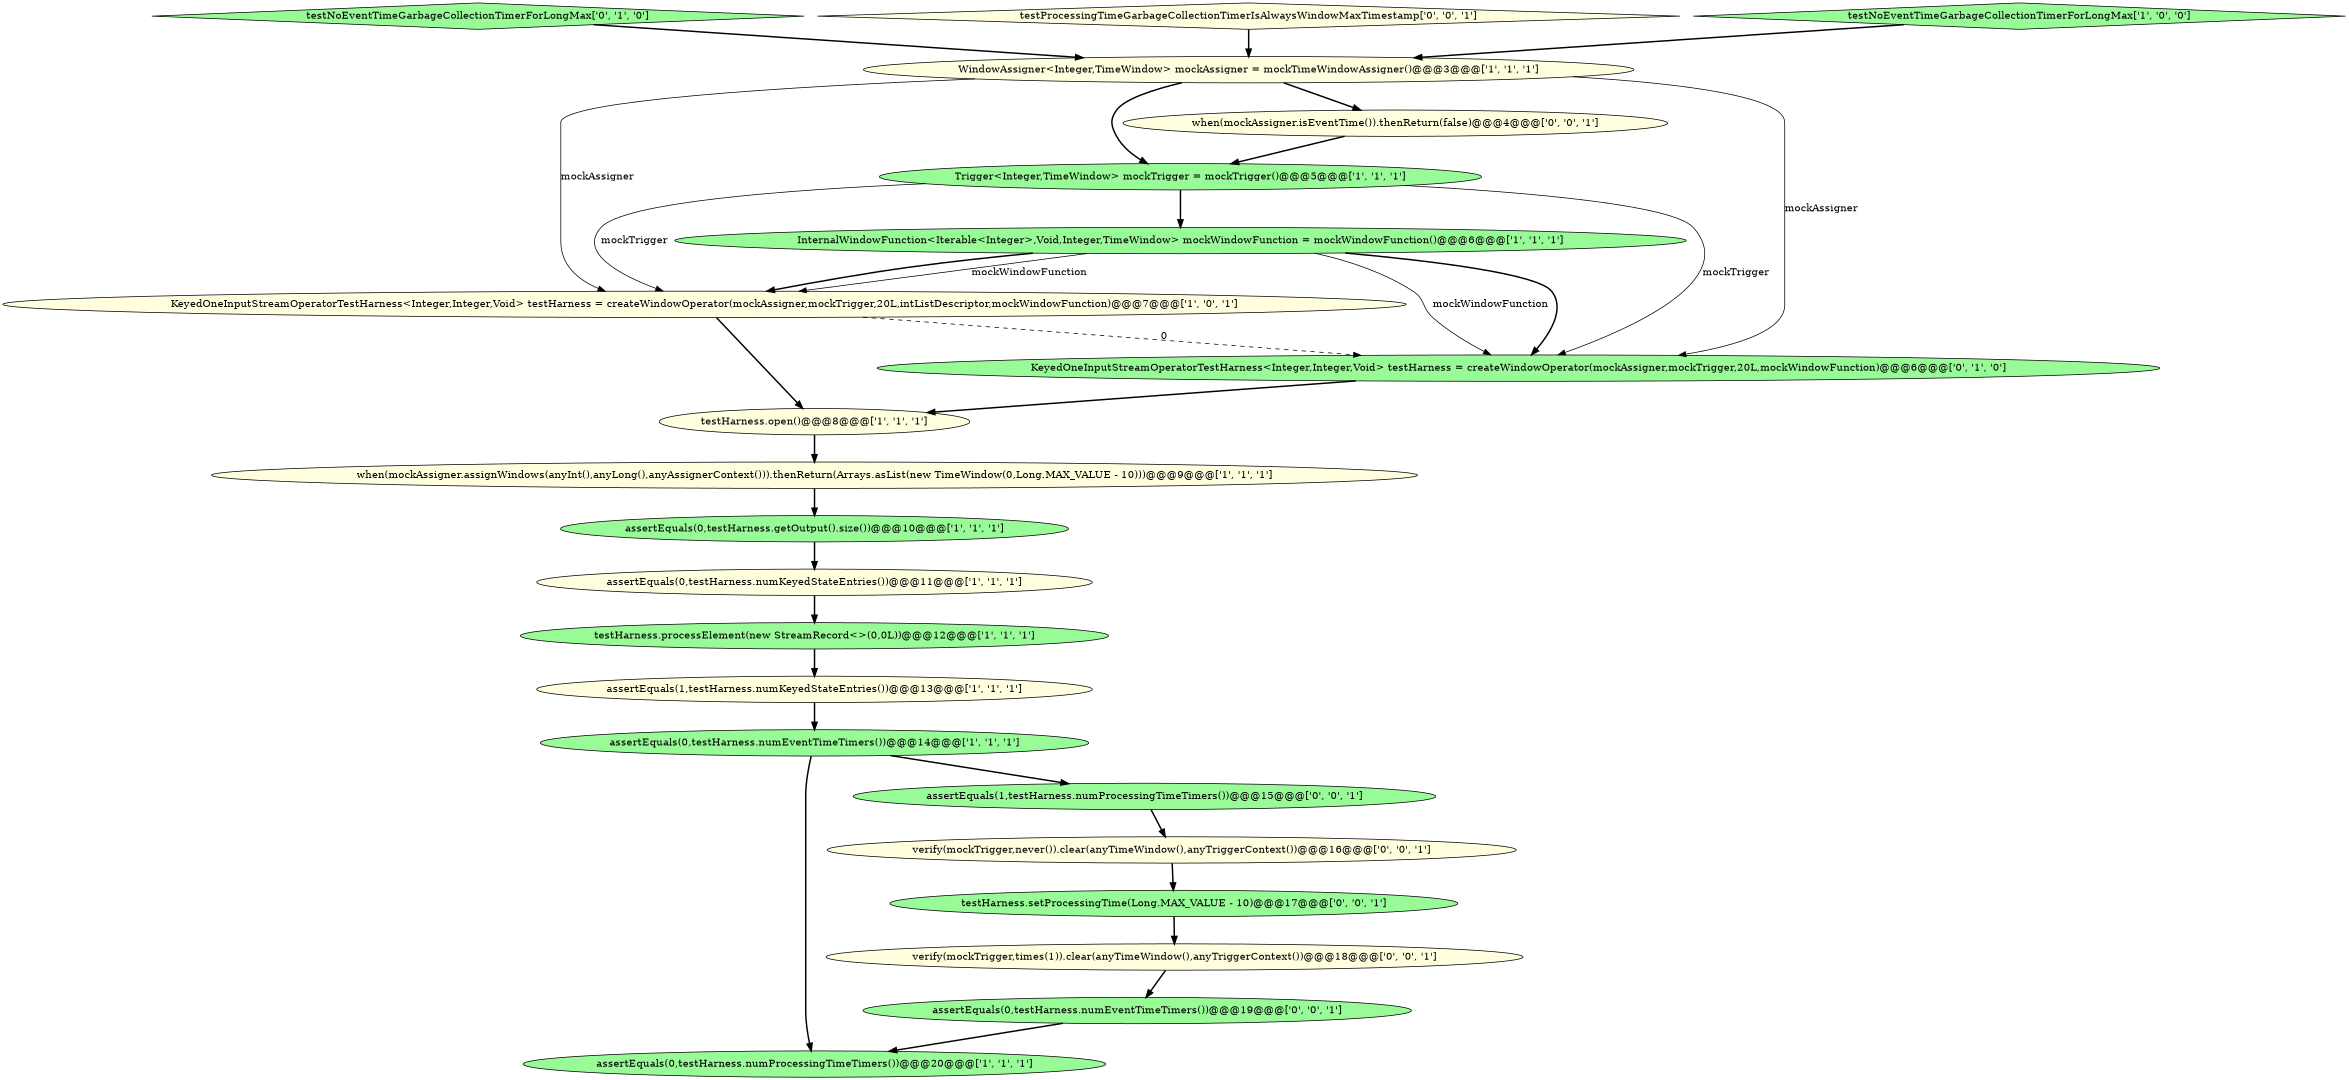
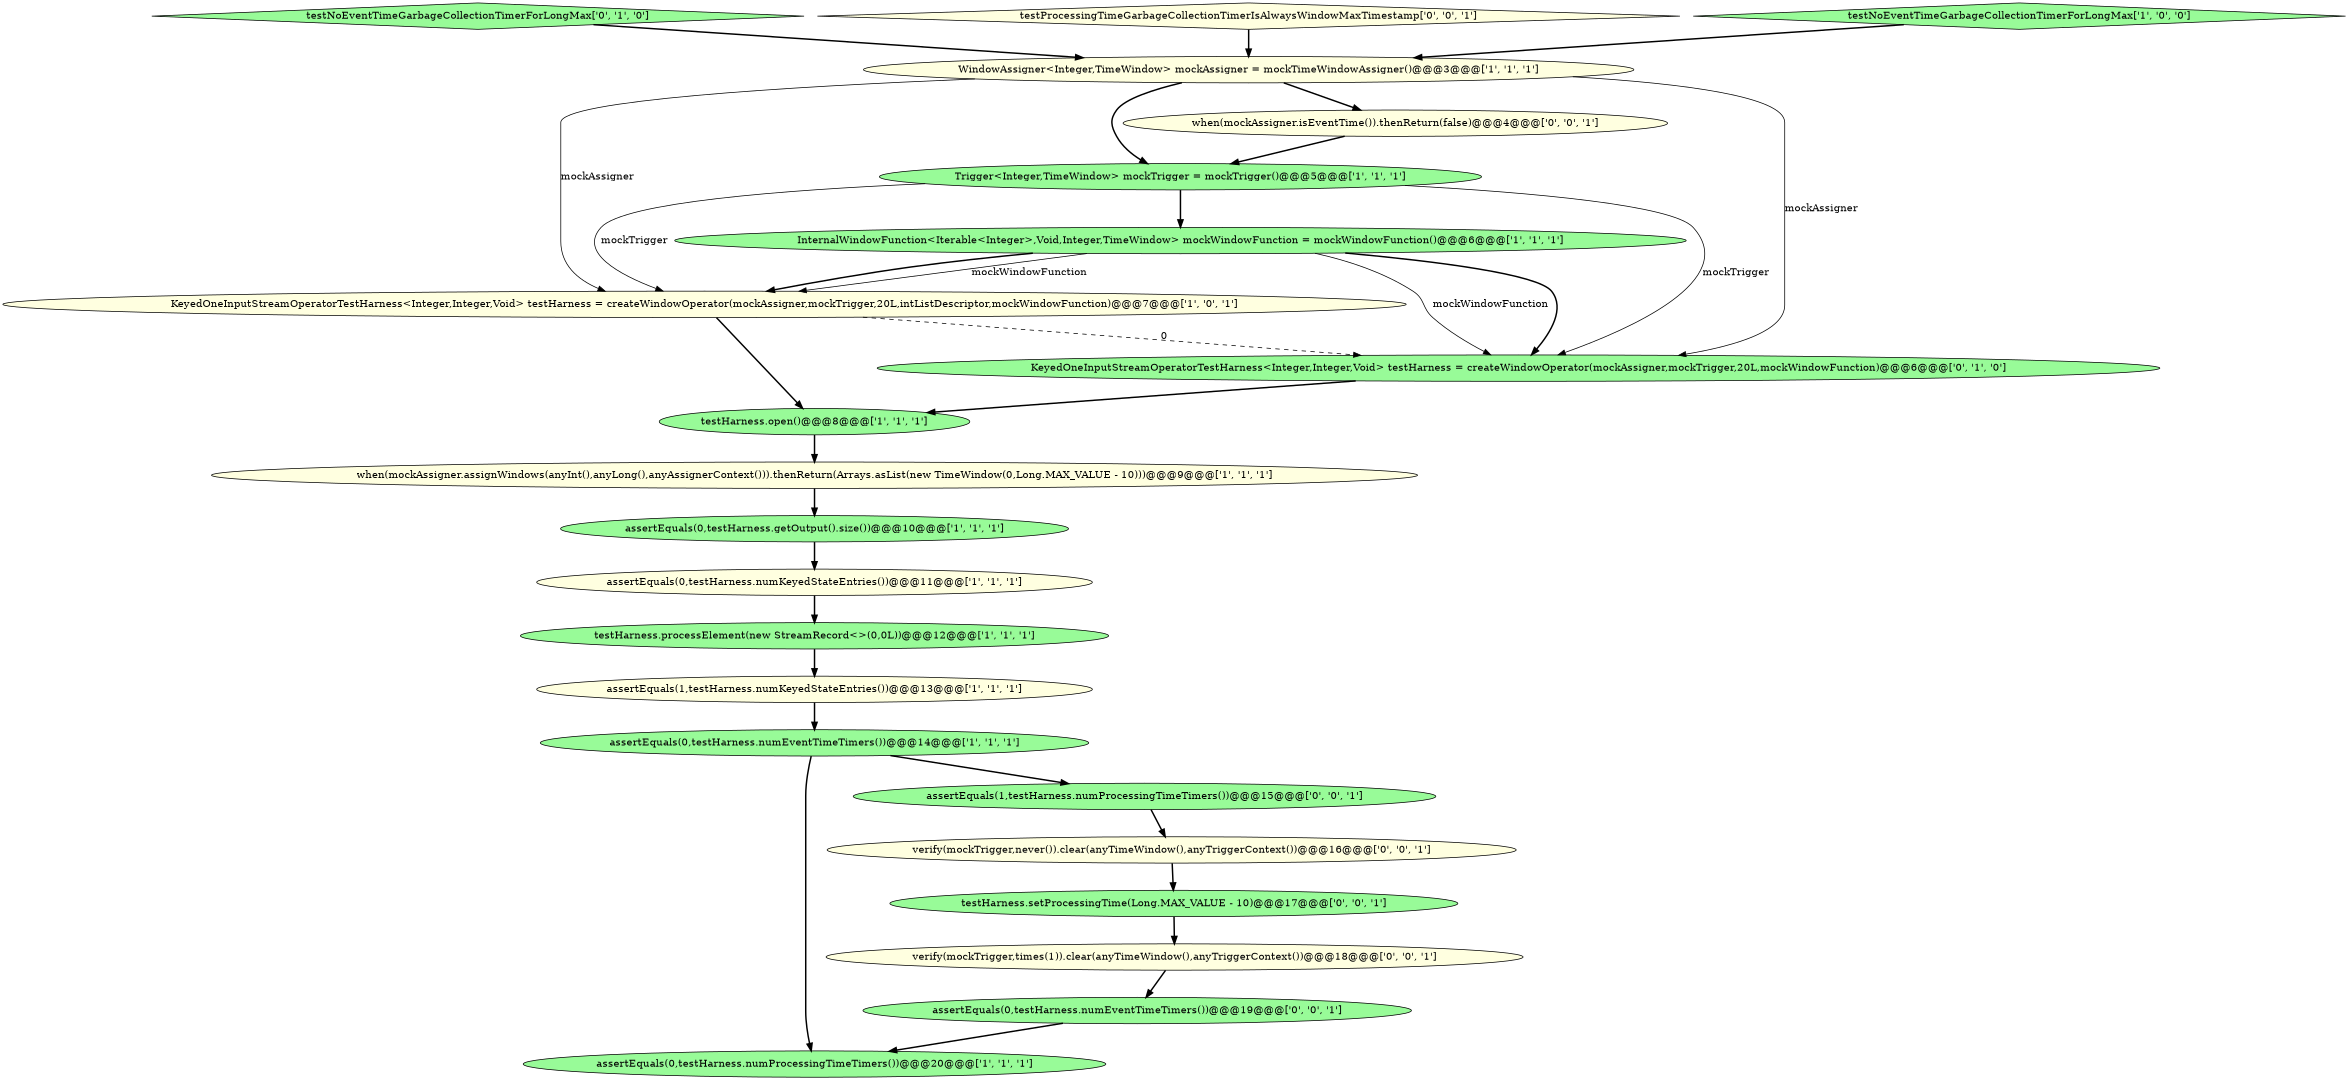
node "testHarness.open()@@@8@@@['1', '1', '1']": fillcolor lightyellow -> palegreen
